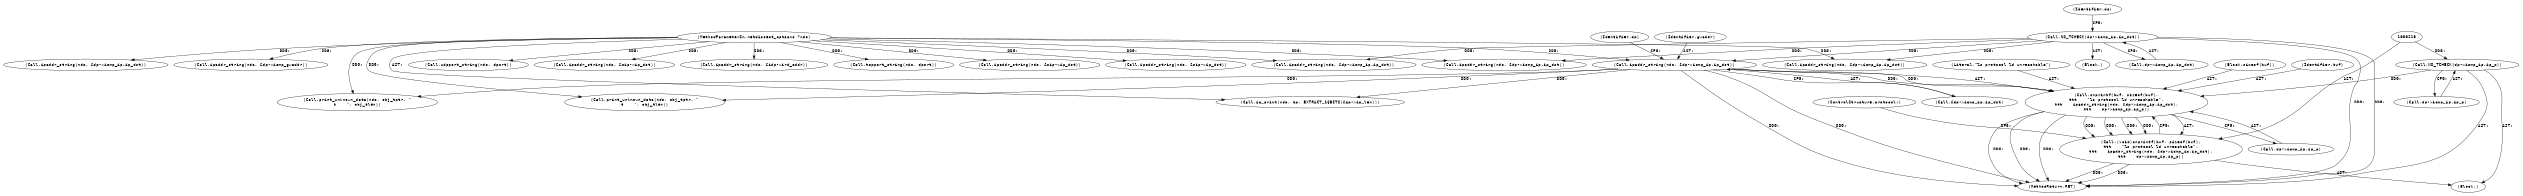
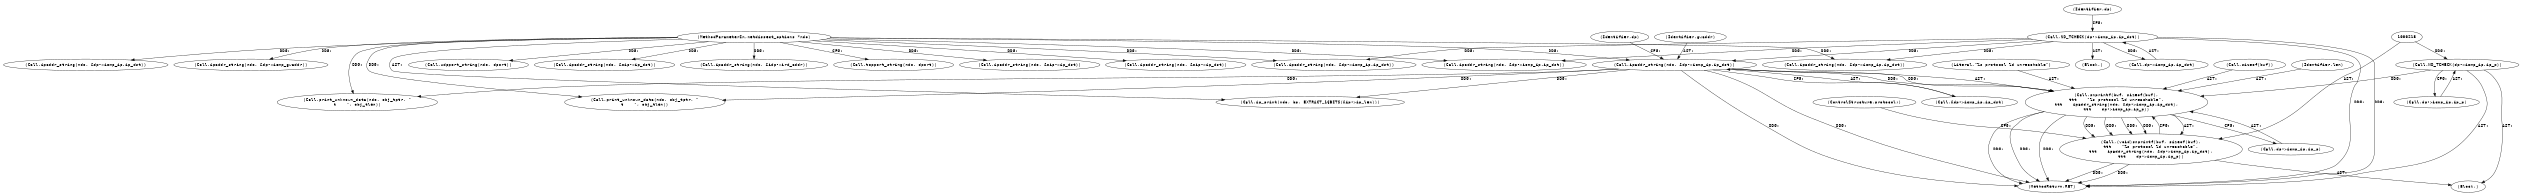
edge "(MethodParameterIn,netdissect_options *ndo)" -> "(Call,tcpport_string(ndo, dport))": label "DDG: " -> "CFG: "
edge "(Call,ND_TCHECK(dp->icmp_ip.ip_dst))" -> "(Call,dp->icmp_ip.ip_dst)": label "CFG: " -> "DDG: "
node "(Block,sizeof(buf))": label "(Block,sizeof(buf))" -> "(Call,sizeof(buf))"
node "(Identifier,buf)": label "(Identifier,buf)" -> "(Identifier,len)"
